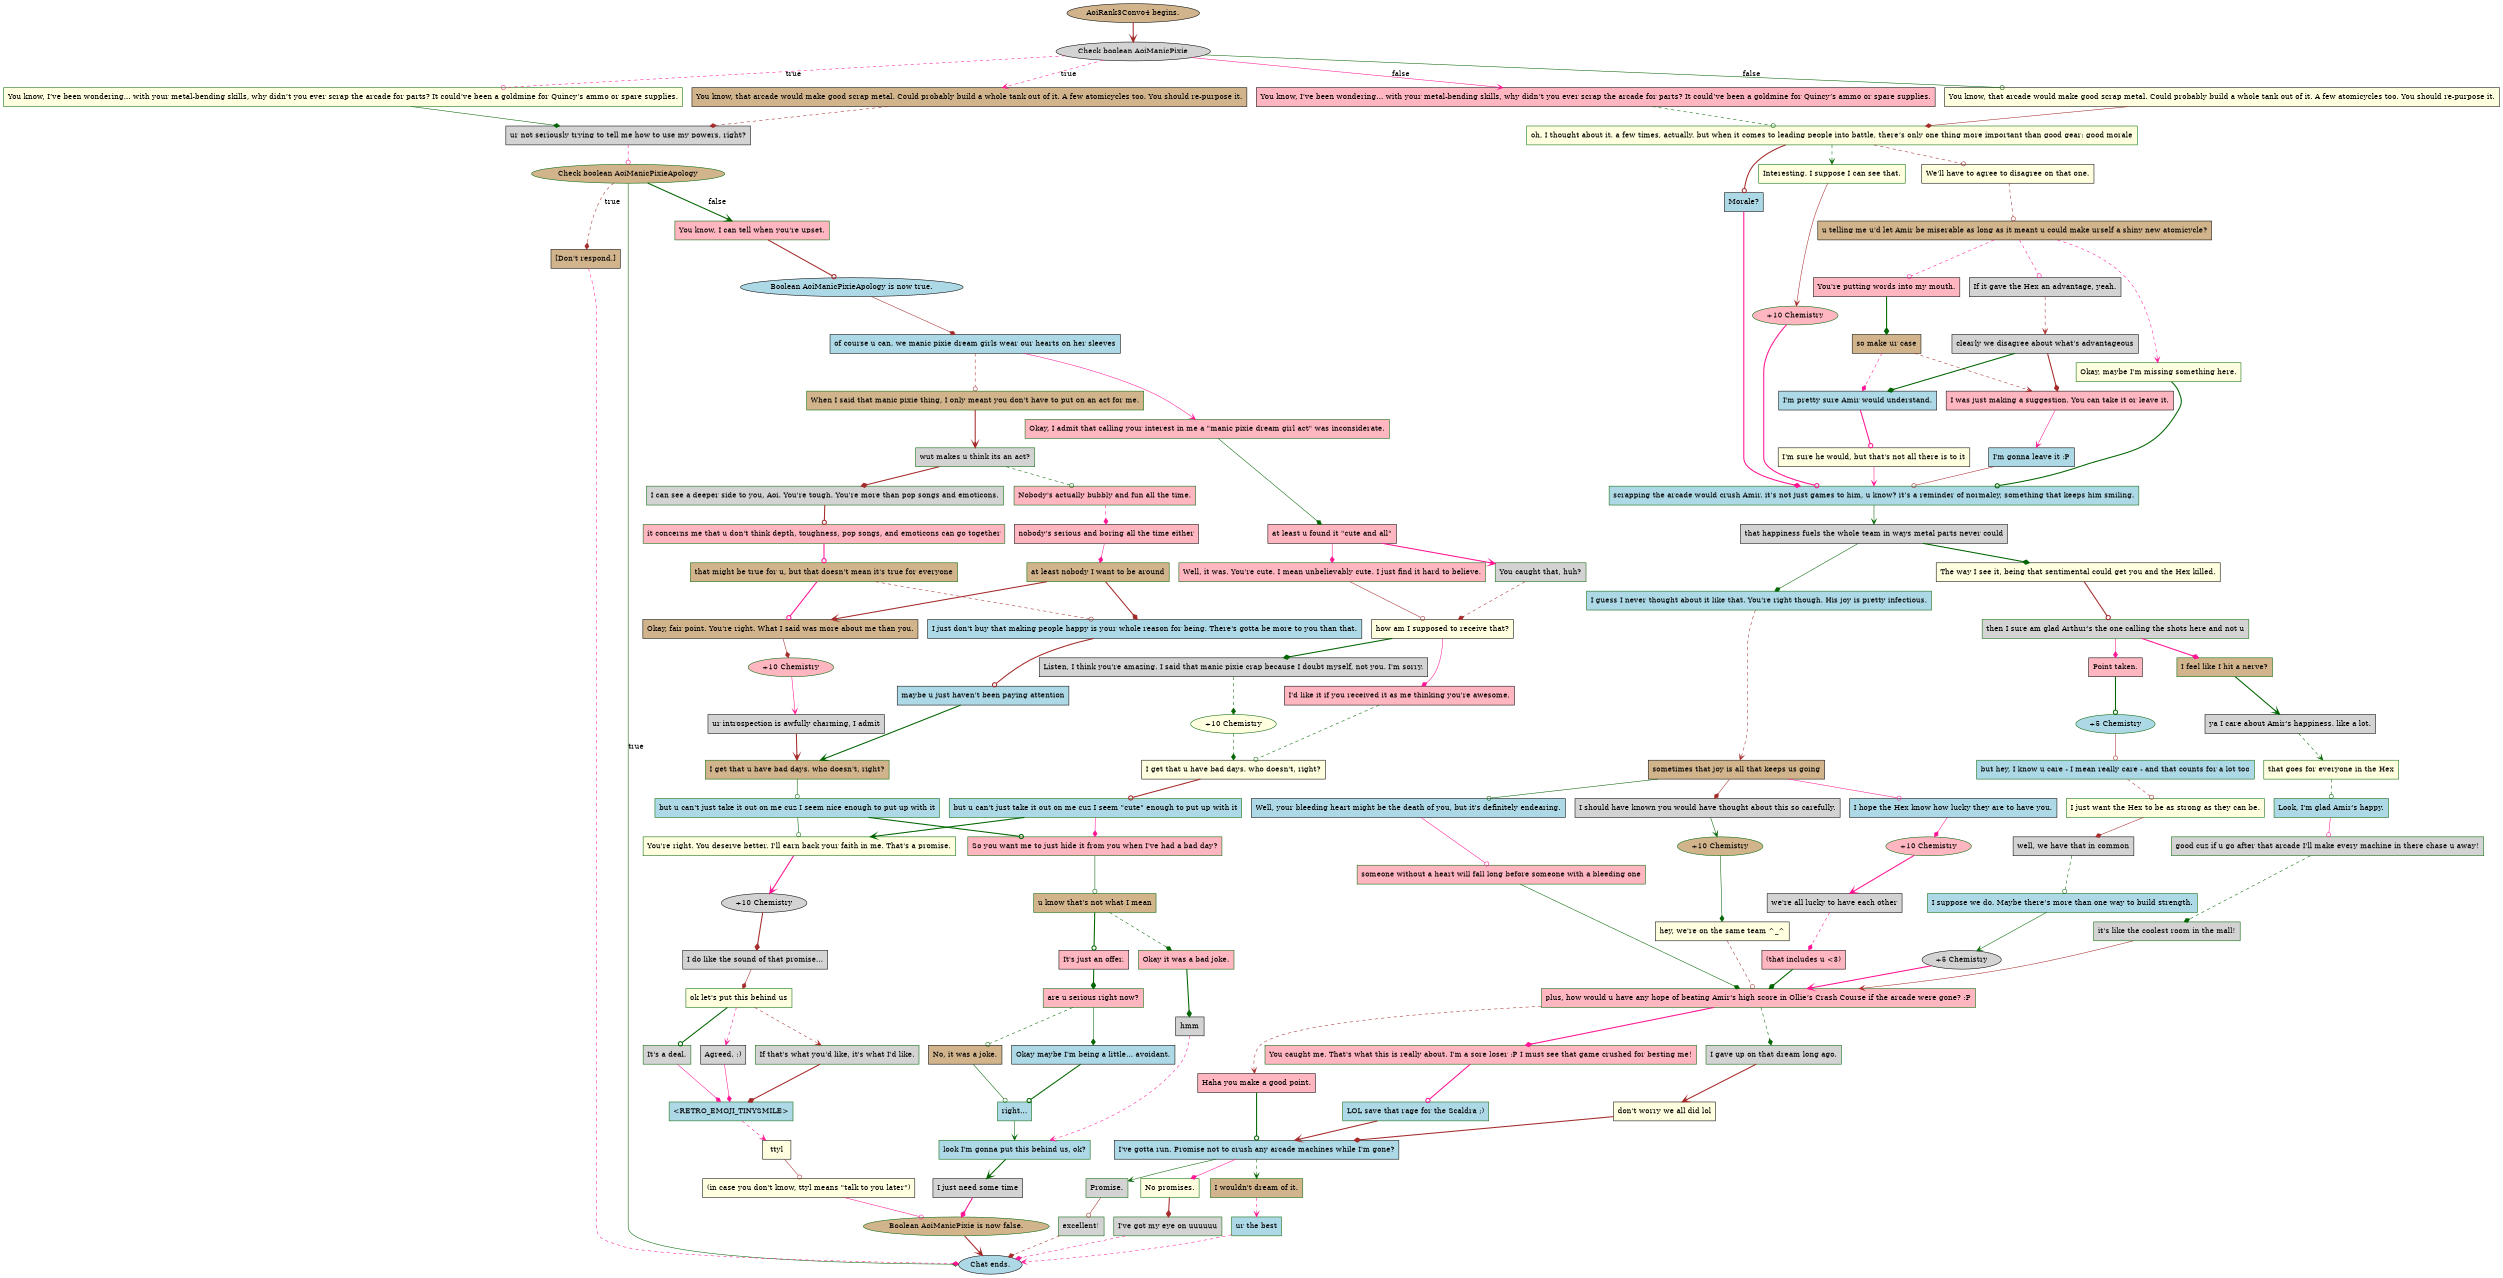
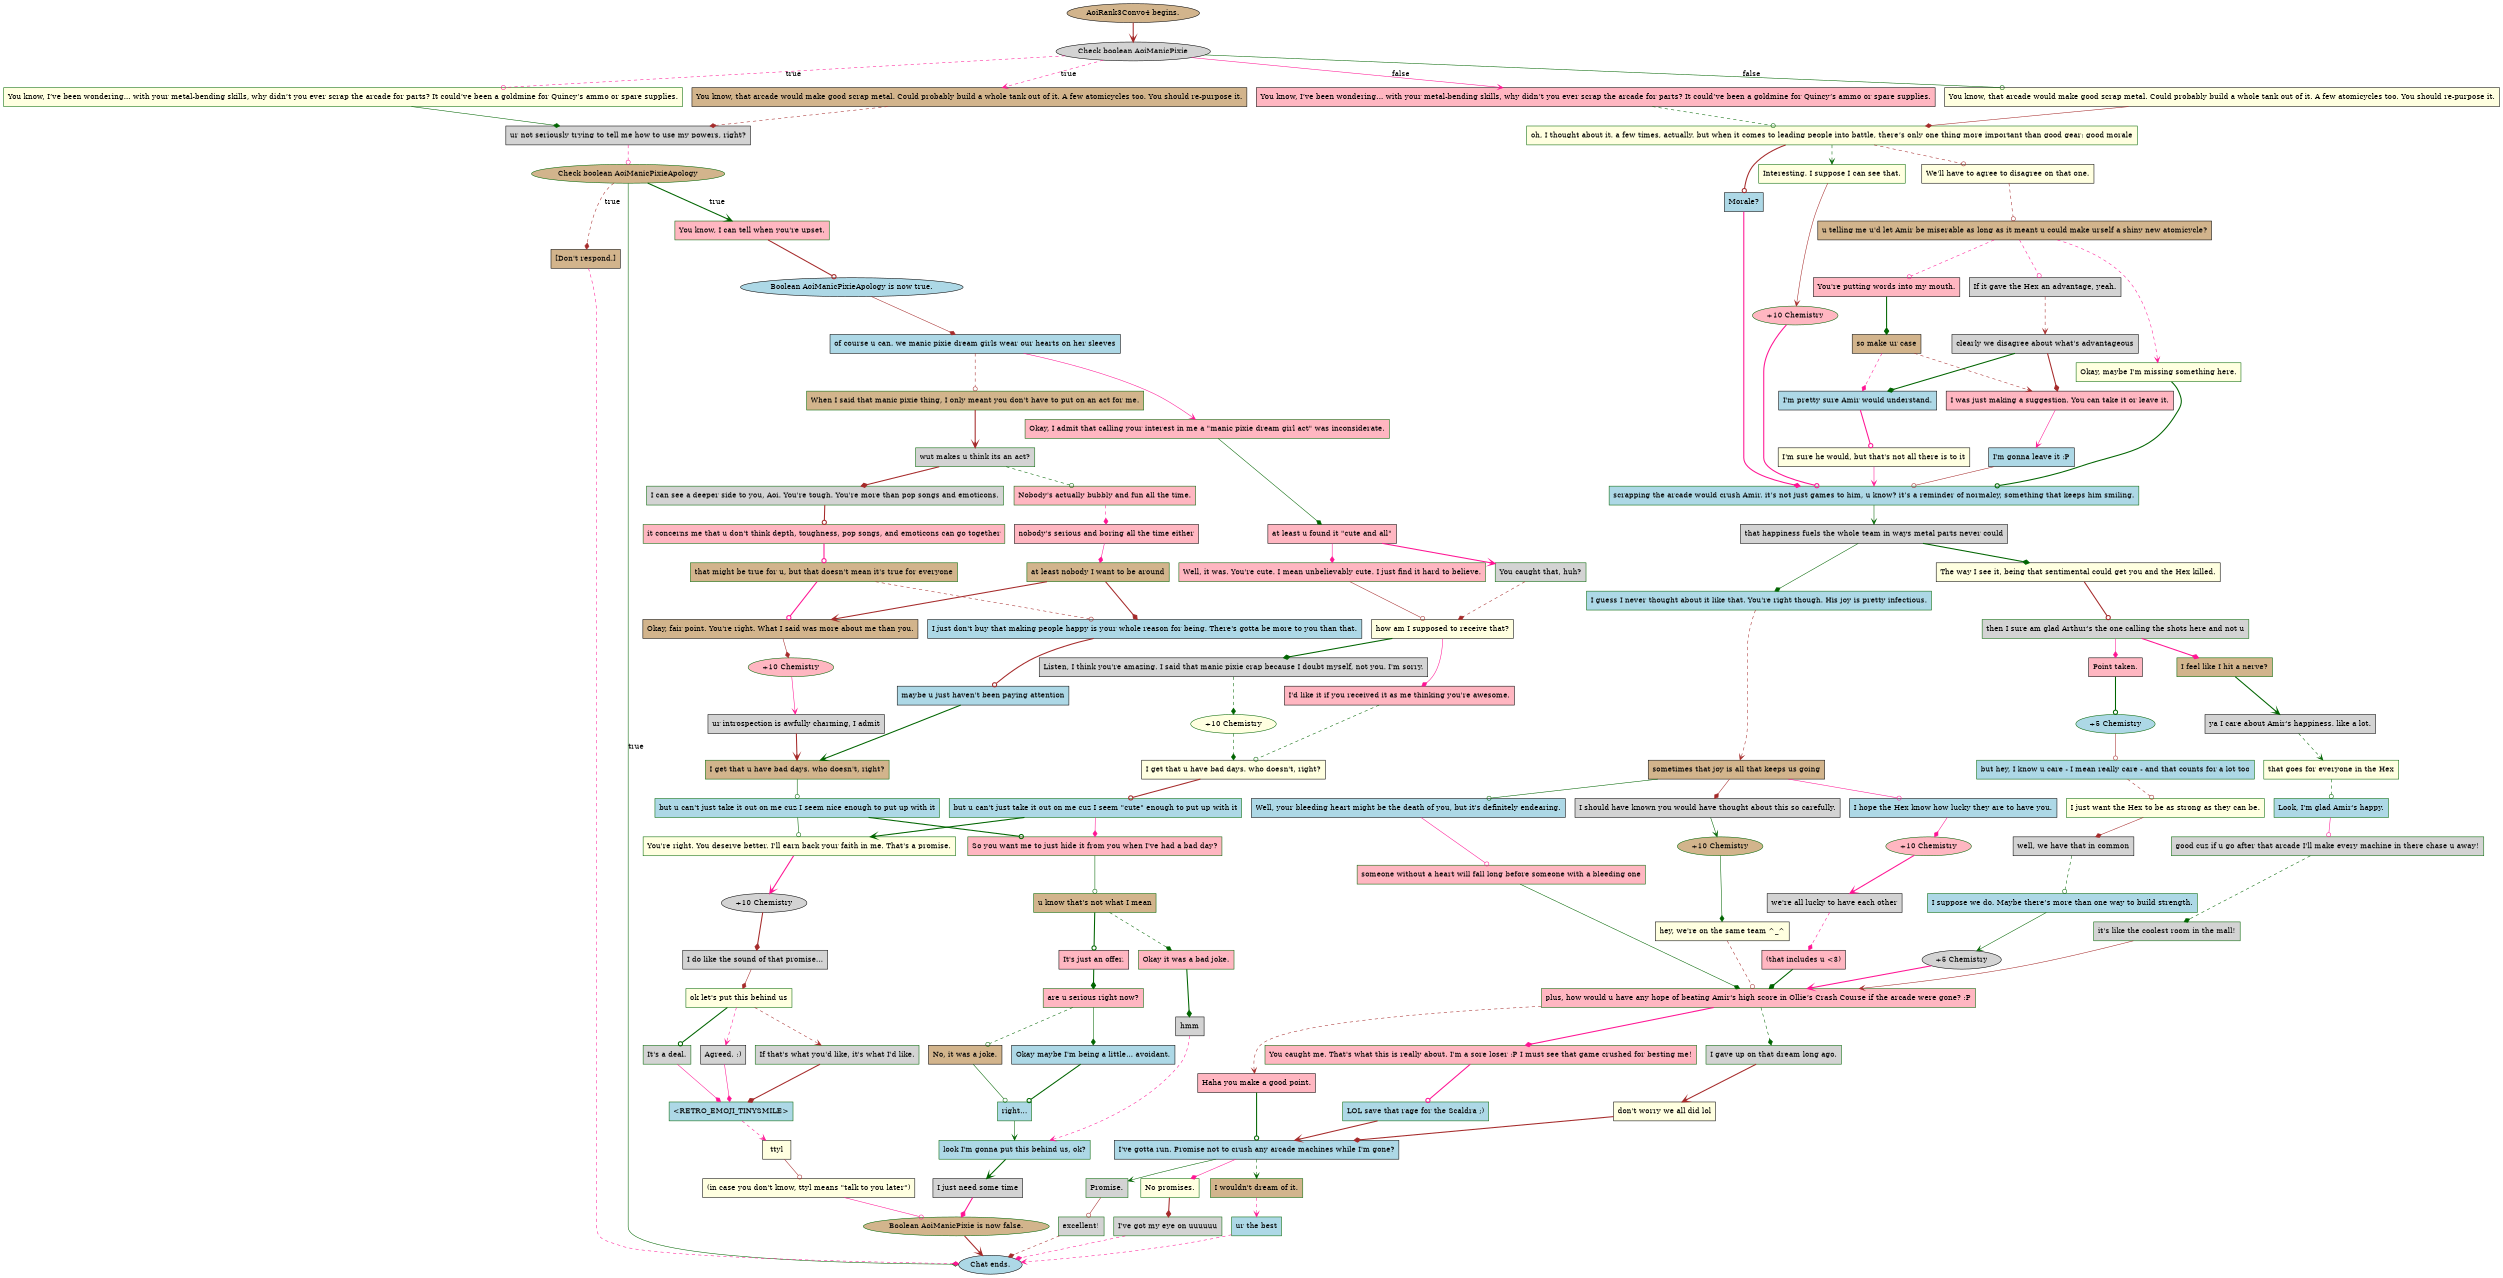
edge "Check boolean AoiManicPixieApology" -> "You know, I can tell when you're upset.": label "false" -> "true"
